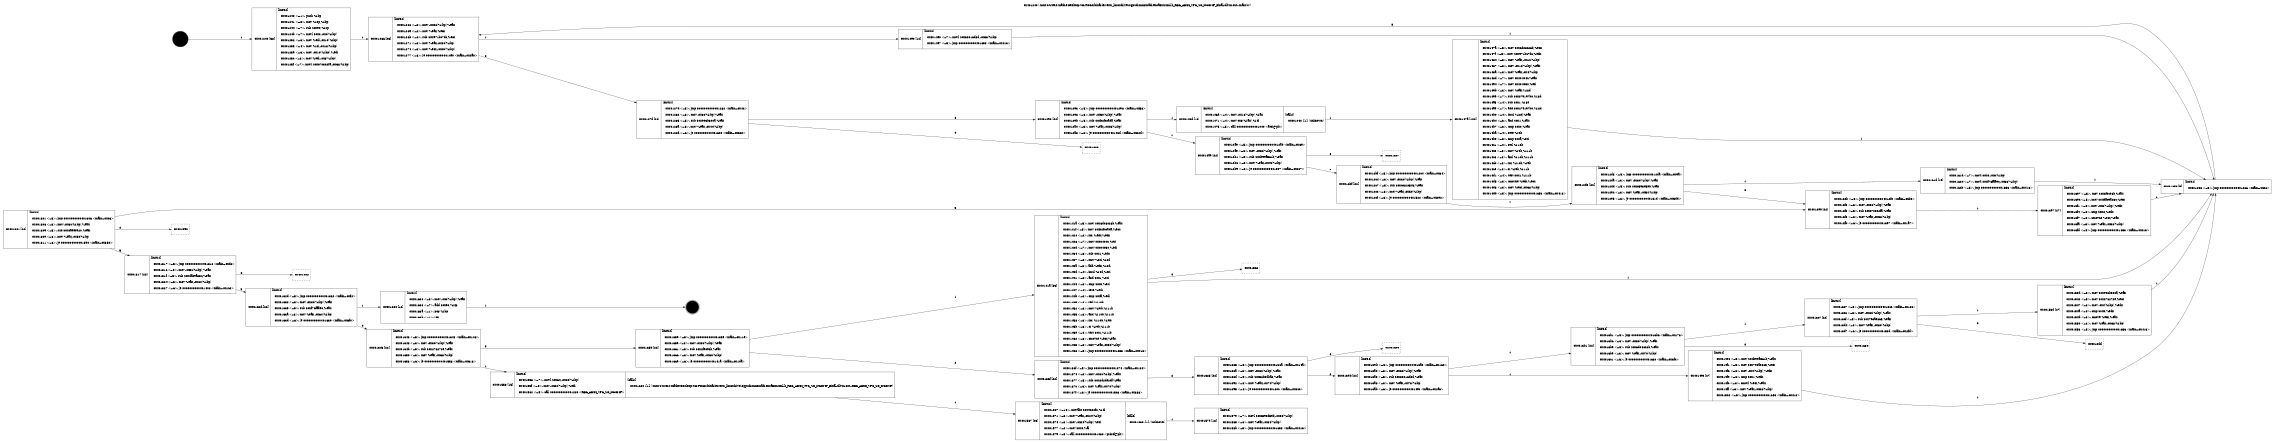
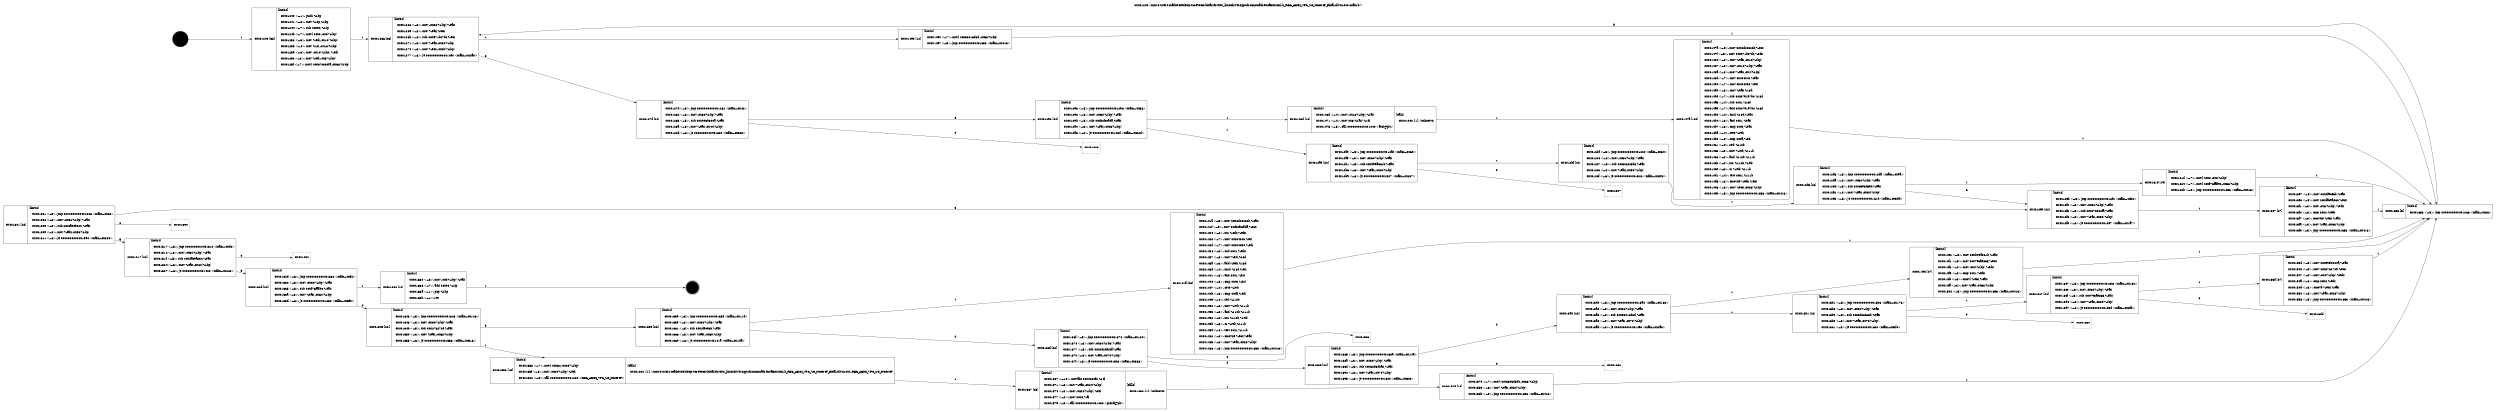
edge "0x40141a [83]" -> "0x4015c8": now "0x40136f [22]" -> "0x4015c8"
edge "0x40157e [18]" -> "0x401653 [5]": added, label "1"
